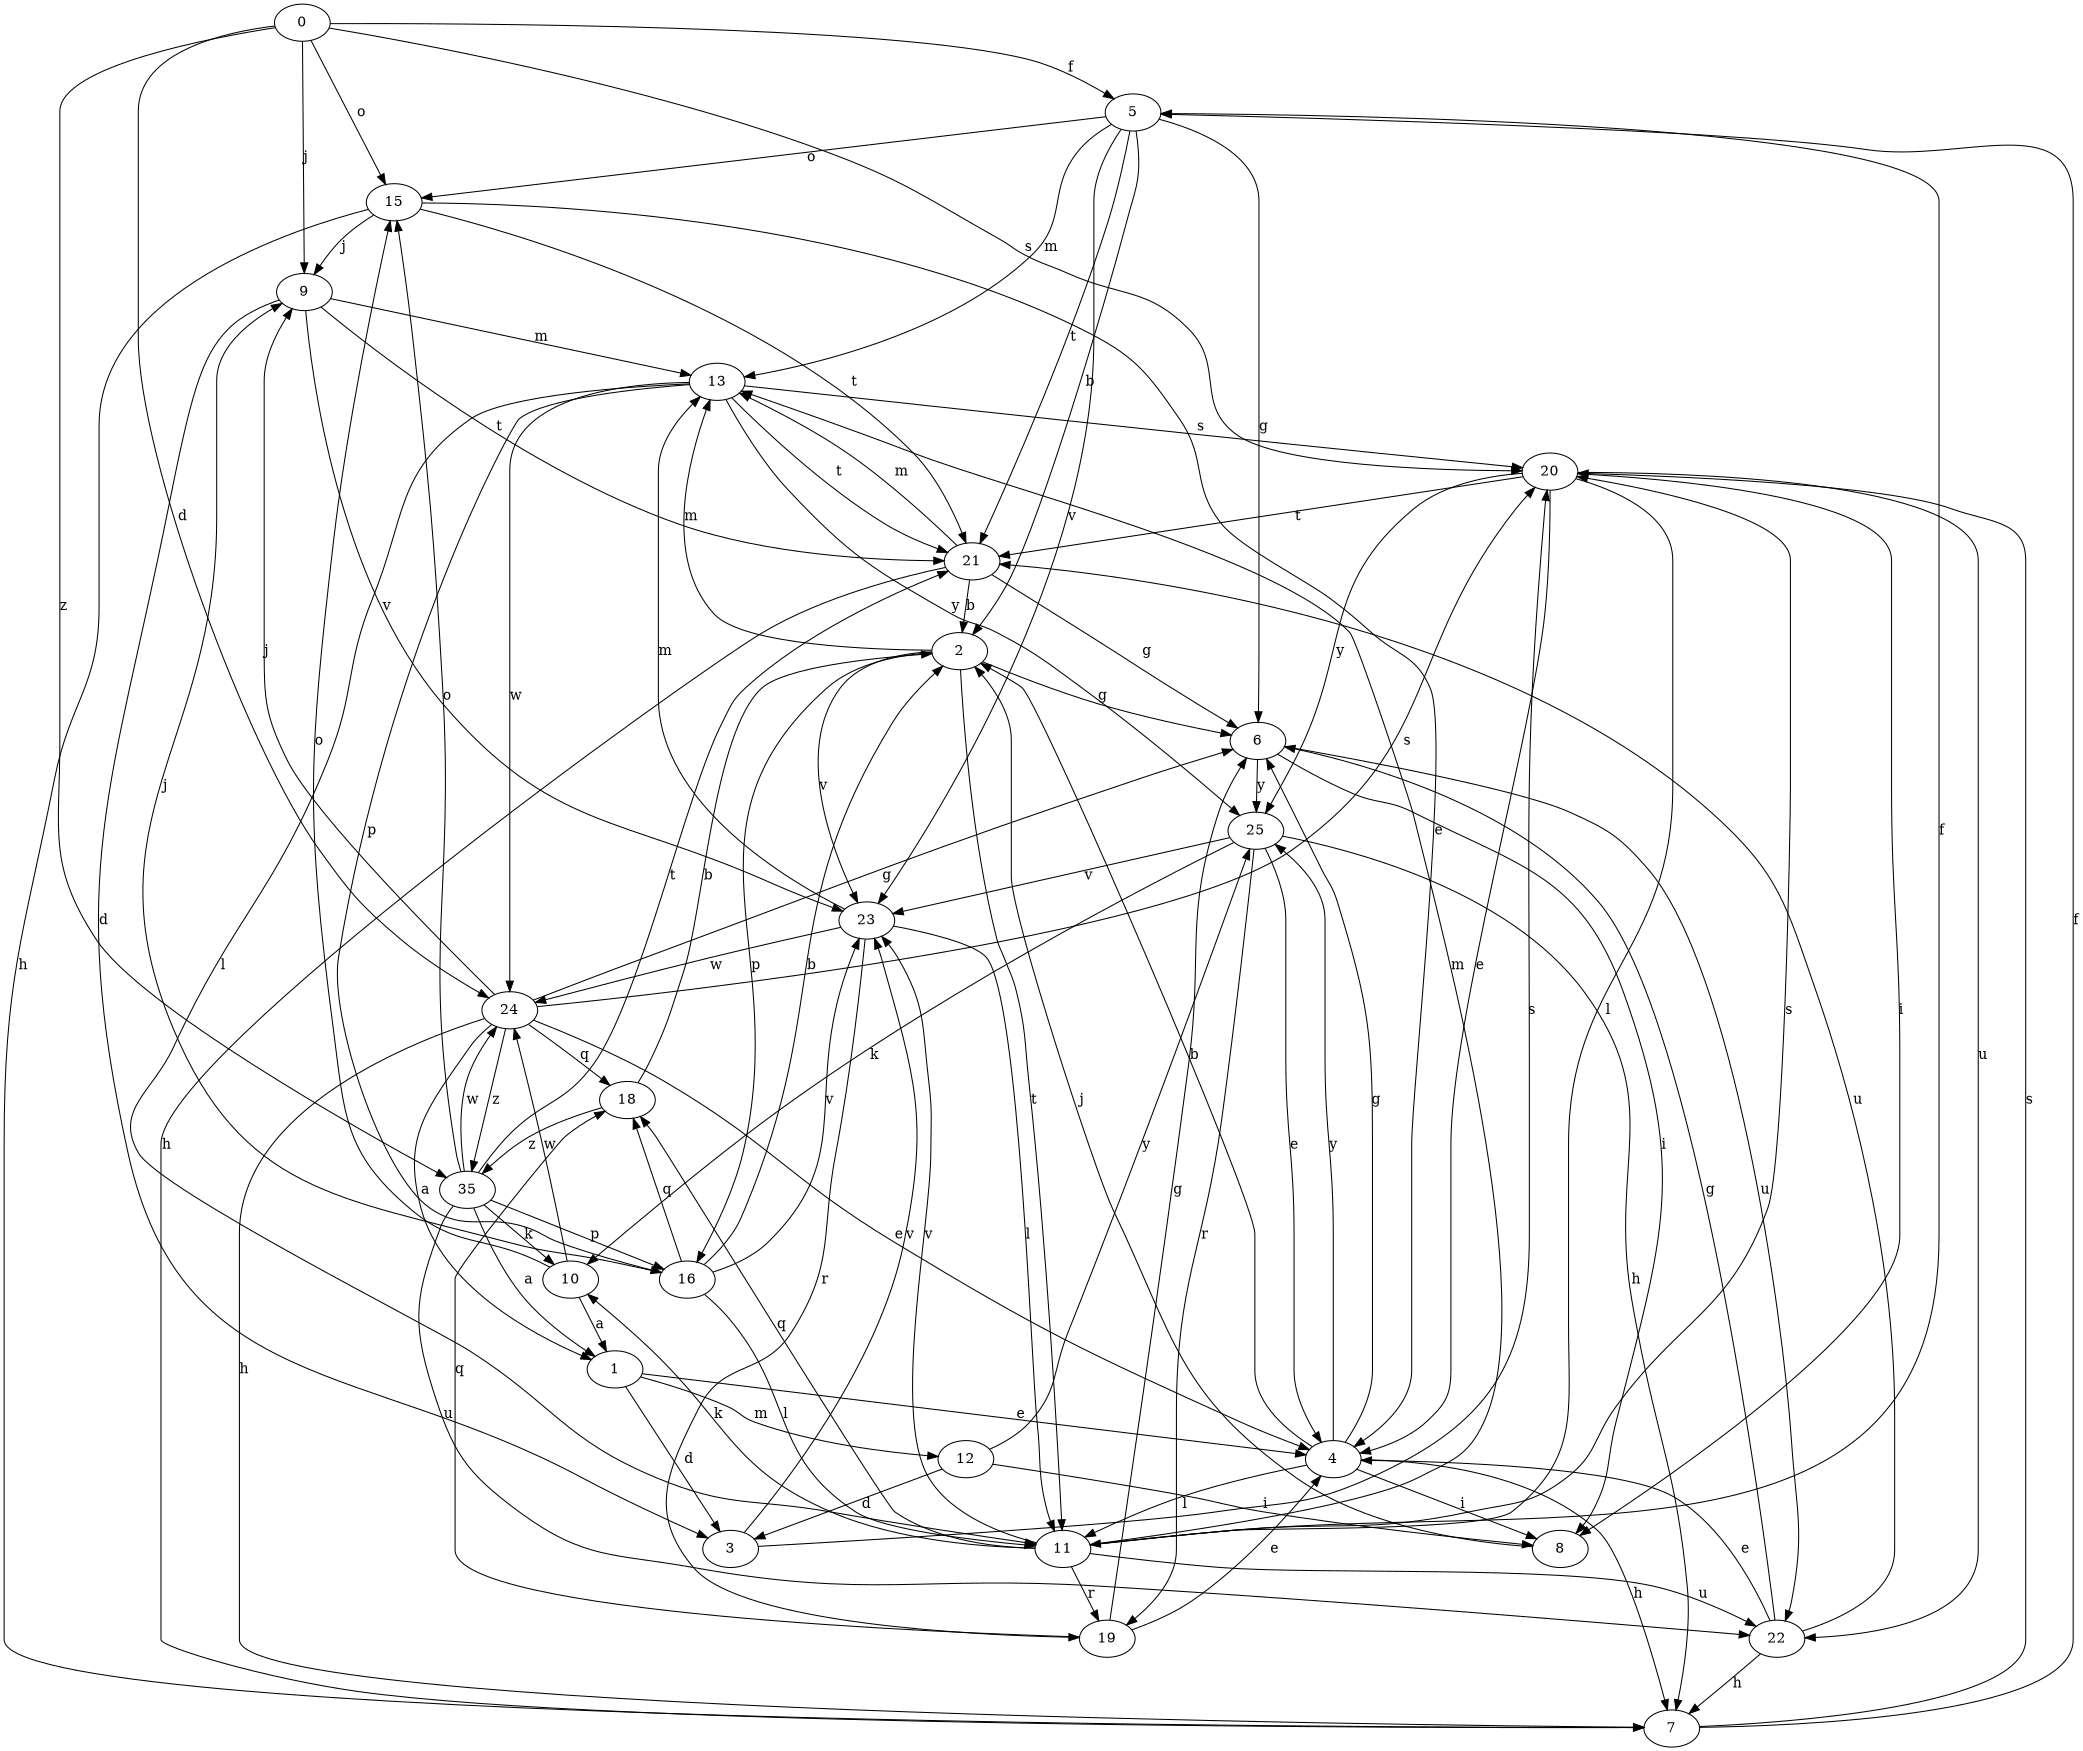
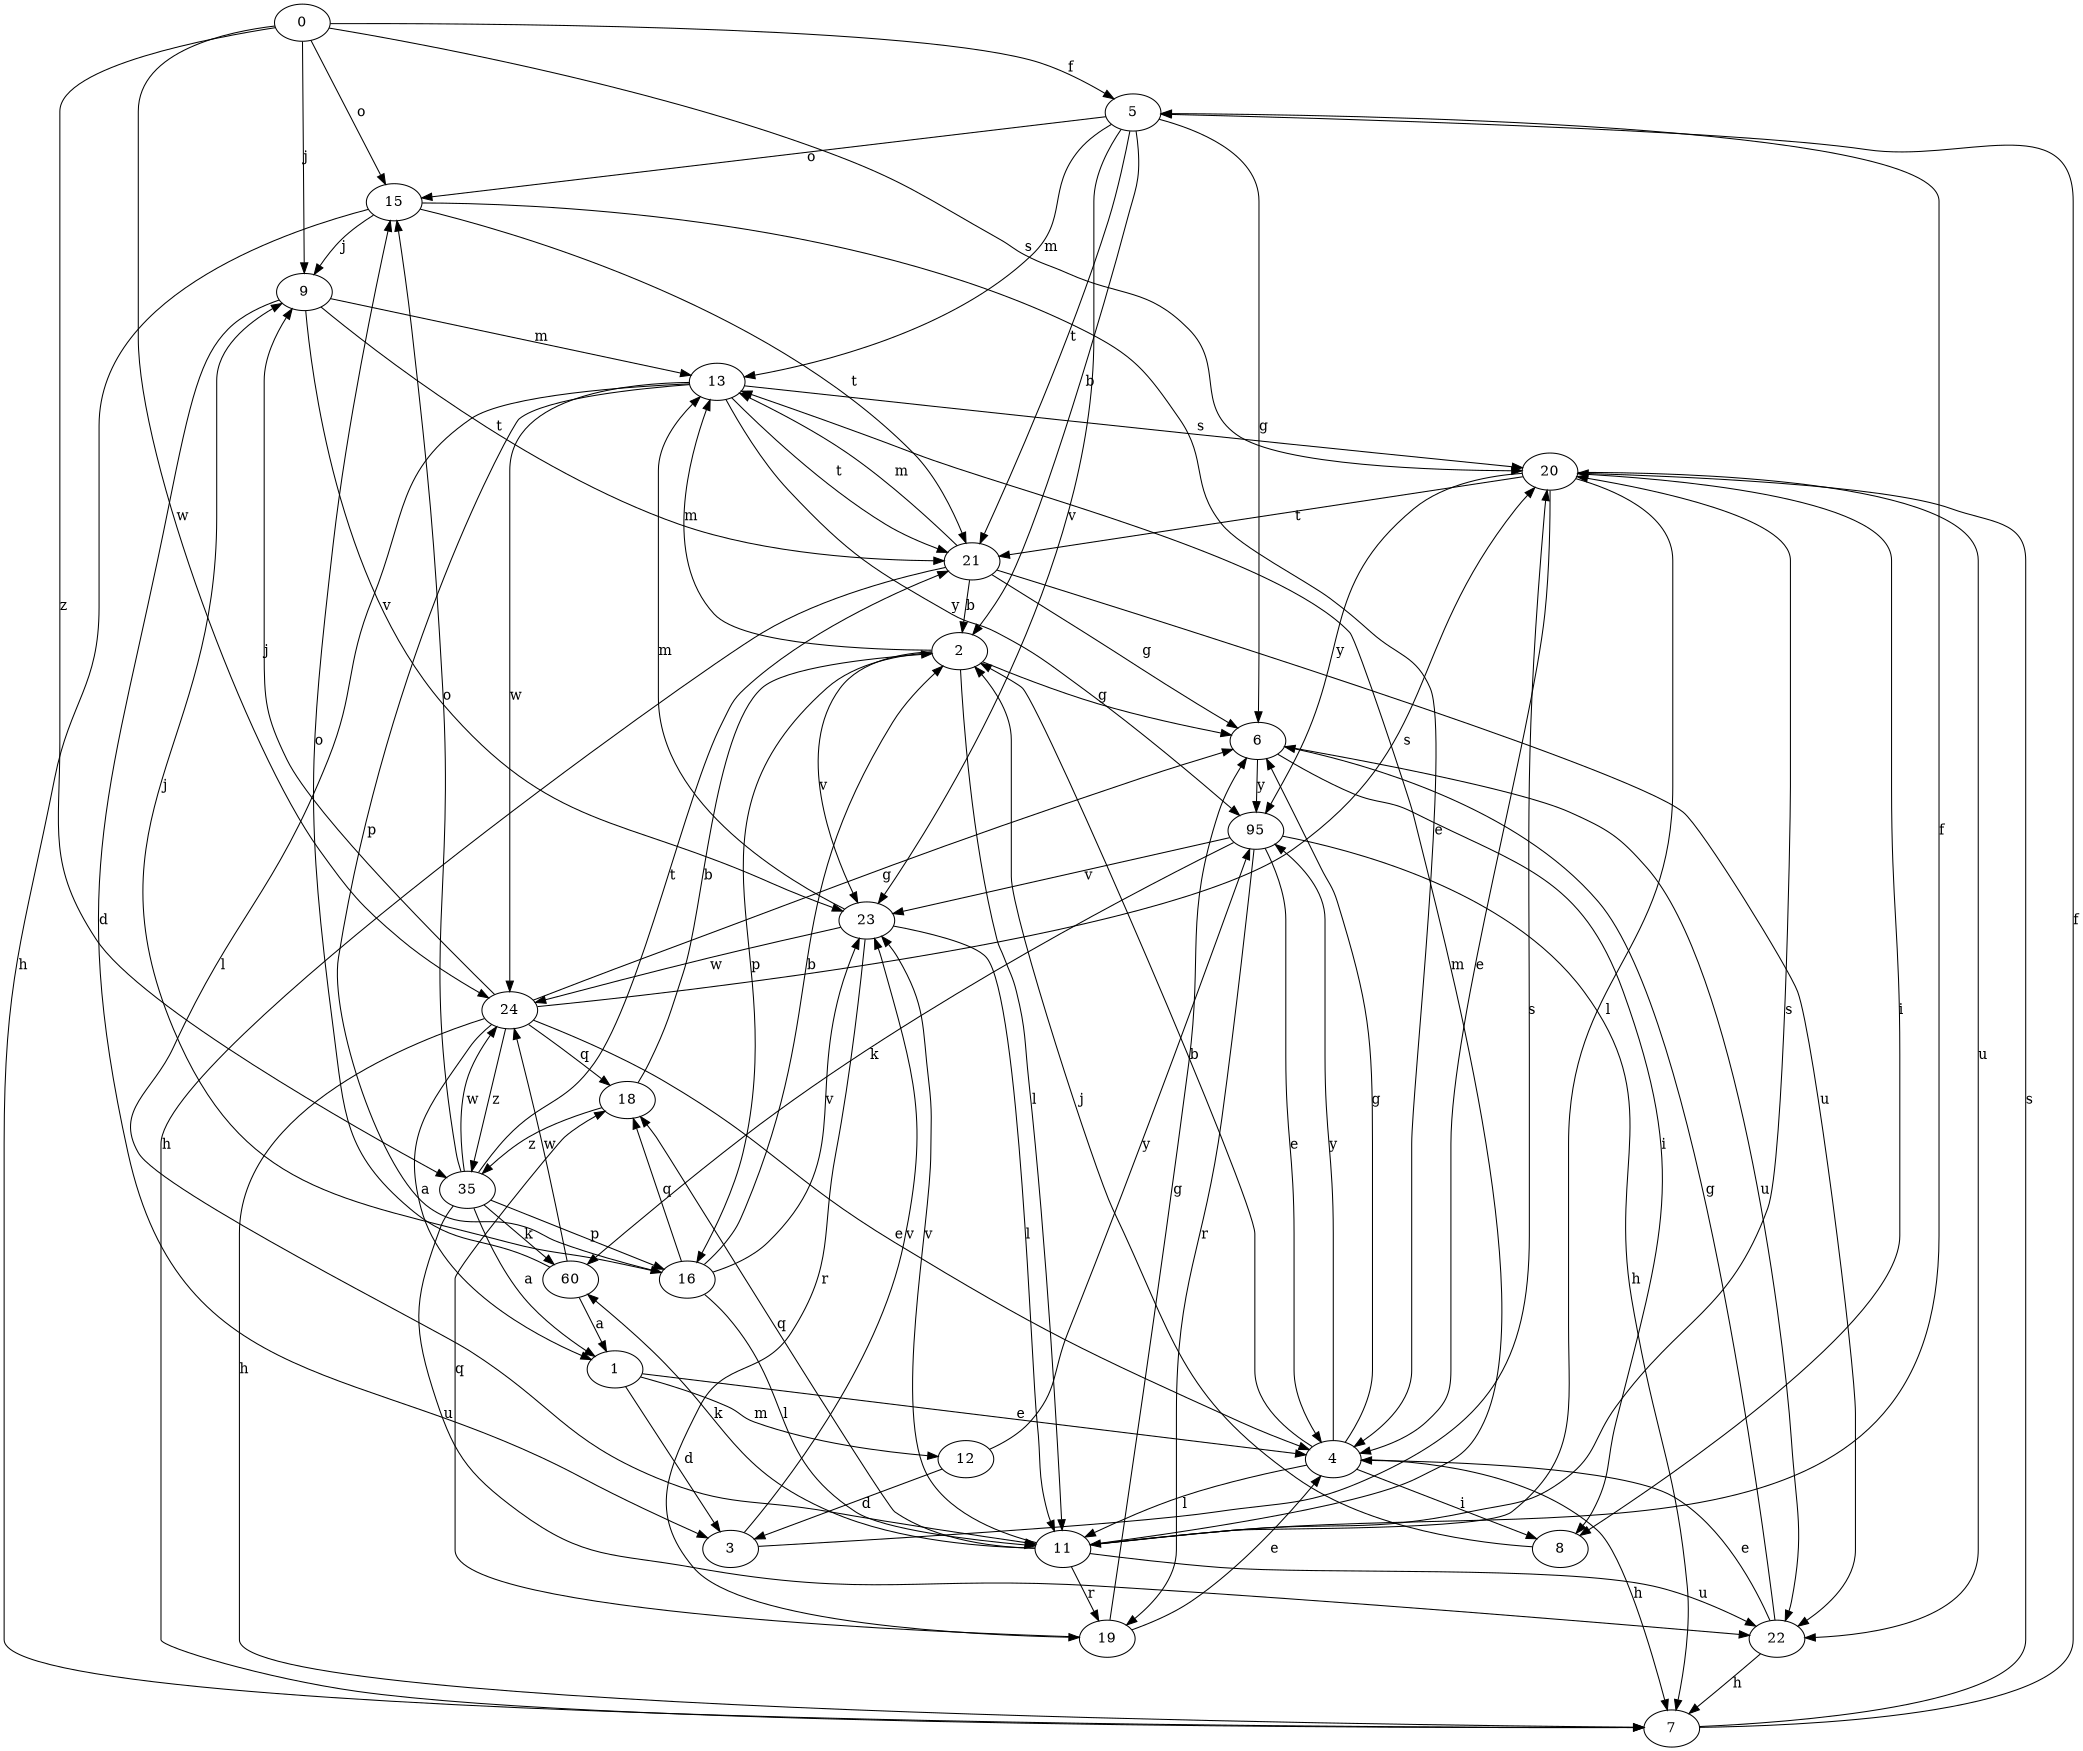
edge "0" -> "24": label "d" -> "w"
node "25": label "25" -> "95"
edge "22" -> "21": reversed
edge "2" -> "11": label "t" -> "l"
node "10": label "10" -> "60"
edge "12" -> "8": removed, label "i"
